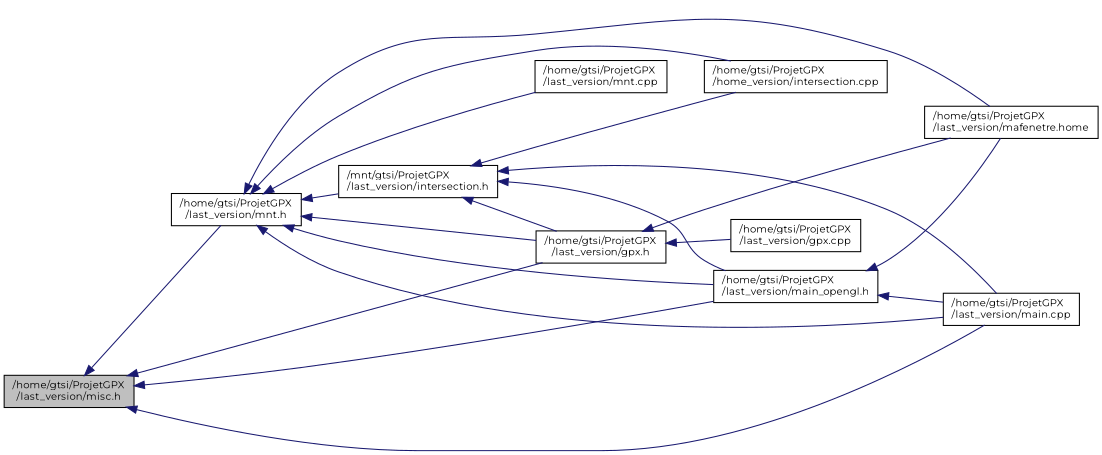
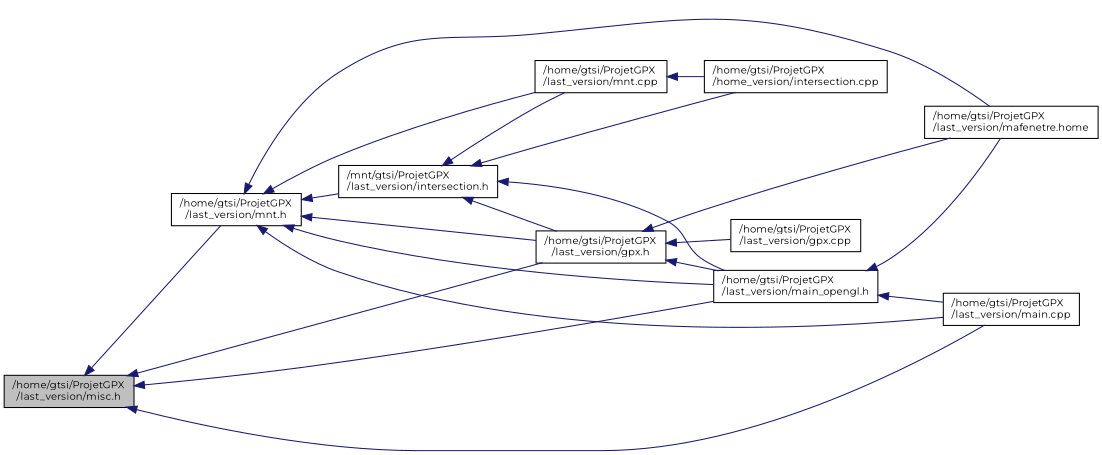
edge "/home/gtsi/ProjetGPX /home_version/intersection.cpp" -> "/home/gtsi/ProjetGPX /last_version/mnt.h": now "/home/gtsi/ProjetGPX /home_version/intersection.cpp" -> "/home/gtsi/ProjetGPX /last_version/mnt.cpp"
edge "/home/gtsi/ProjetGPX /last_version/main.cpp" -> "/mnt/gtsi/ProjetGPX /last_version/intersection.h": now "/home/gtsi/ProjetGPX /last_version/mnt.cpp" -> "/mnt/gtsi/ProjetGPX /last_version/intersection.h"
edge "/home/gtsi/ProjetGPX /last_version/main_opengl.h" -> "/home/gtsi/ProjetGPX /last_version/gpx.h": added
